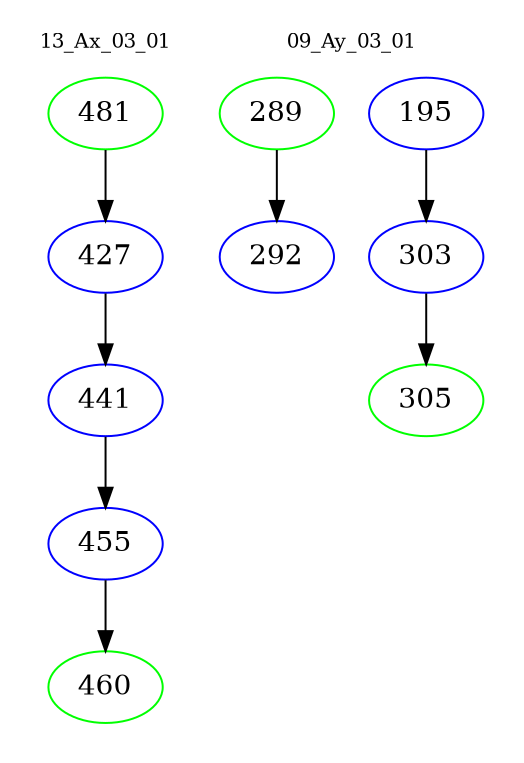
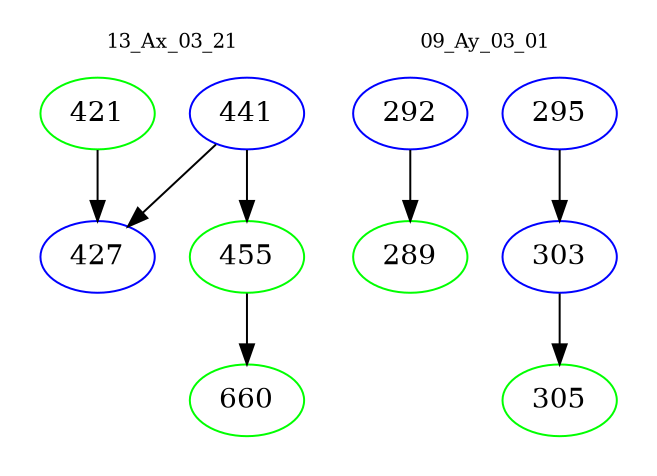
cluster "13_Ax_03_01": label "13_Ax_03_01" -> "13_Ax_03_21"
node "481": label "481" -> "421"
node "195": label "195" -> "295"
edge "289" -> "292": reversed
edge "427" -> "441": reversed
node "455": color blue -> green
node "460": label "460" -> "660"
